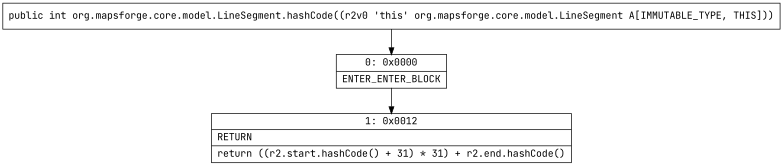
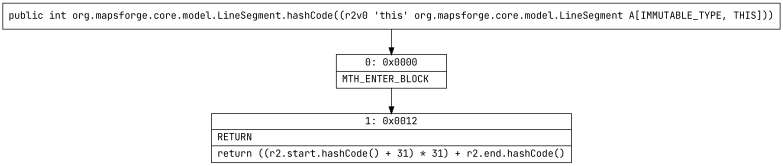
node "0: 0x0000": text "ENTER_ENTER_BLOCK" -> "MTH_ENTER_BLOCK"
